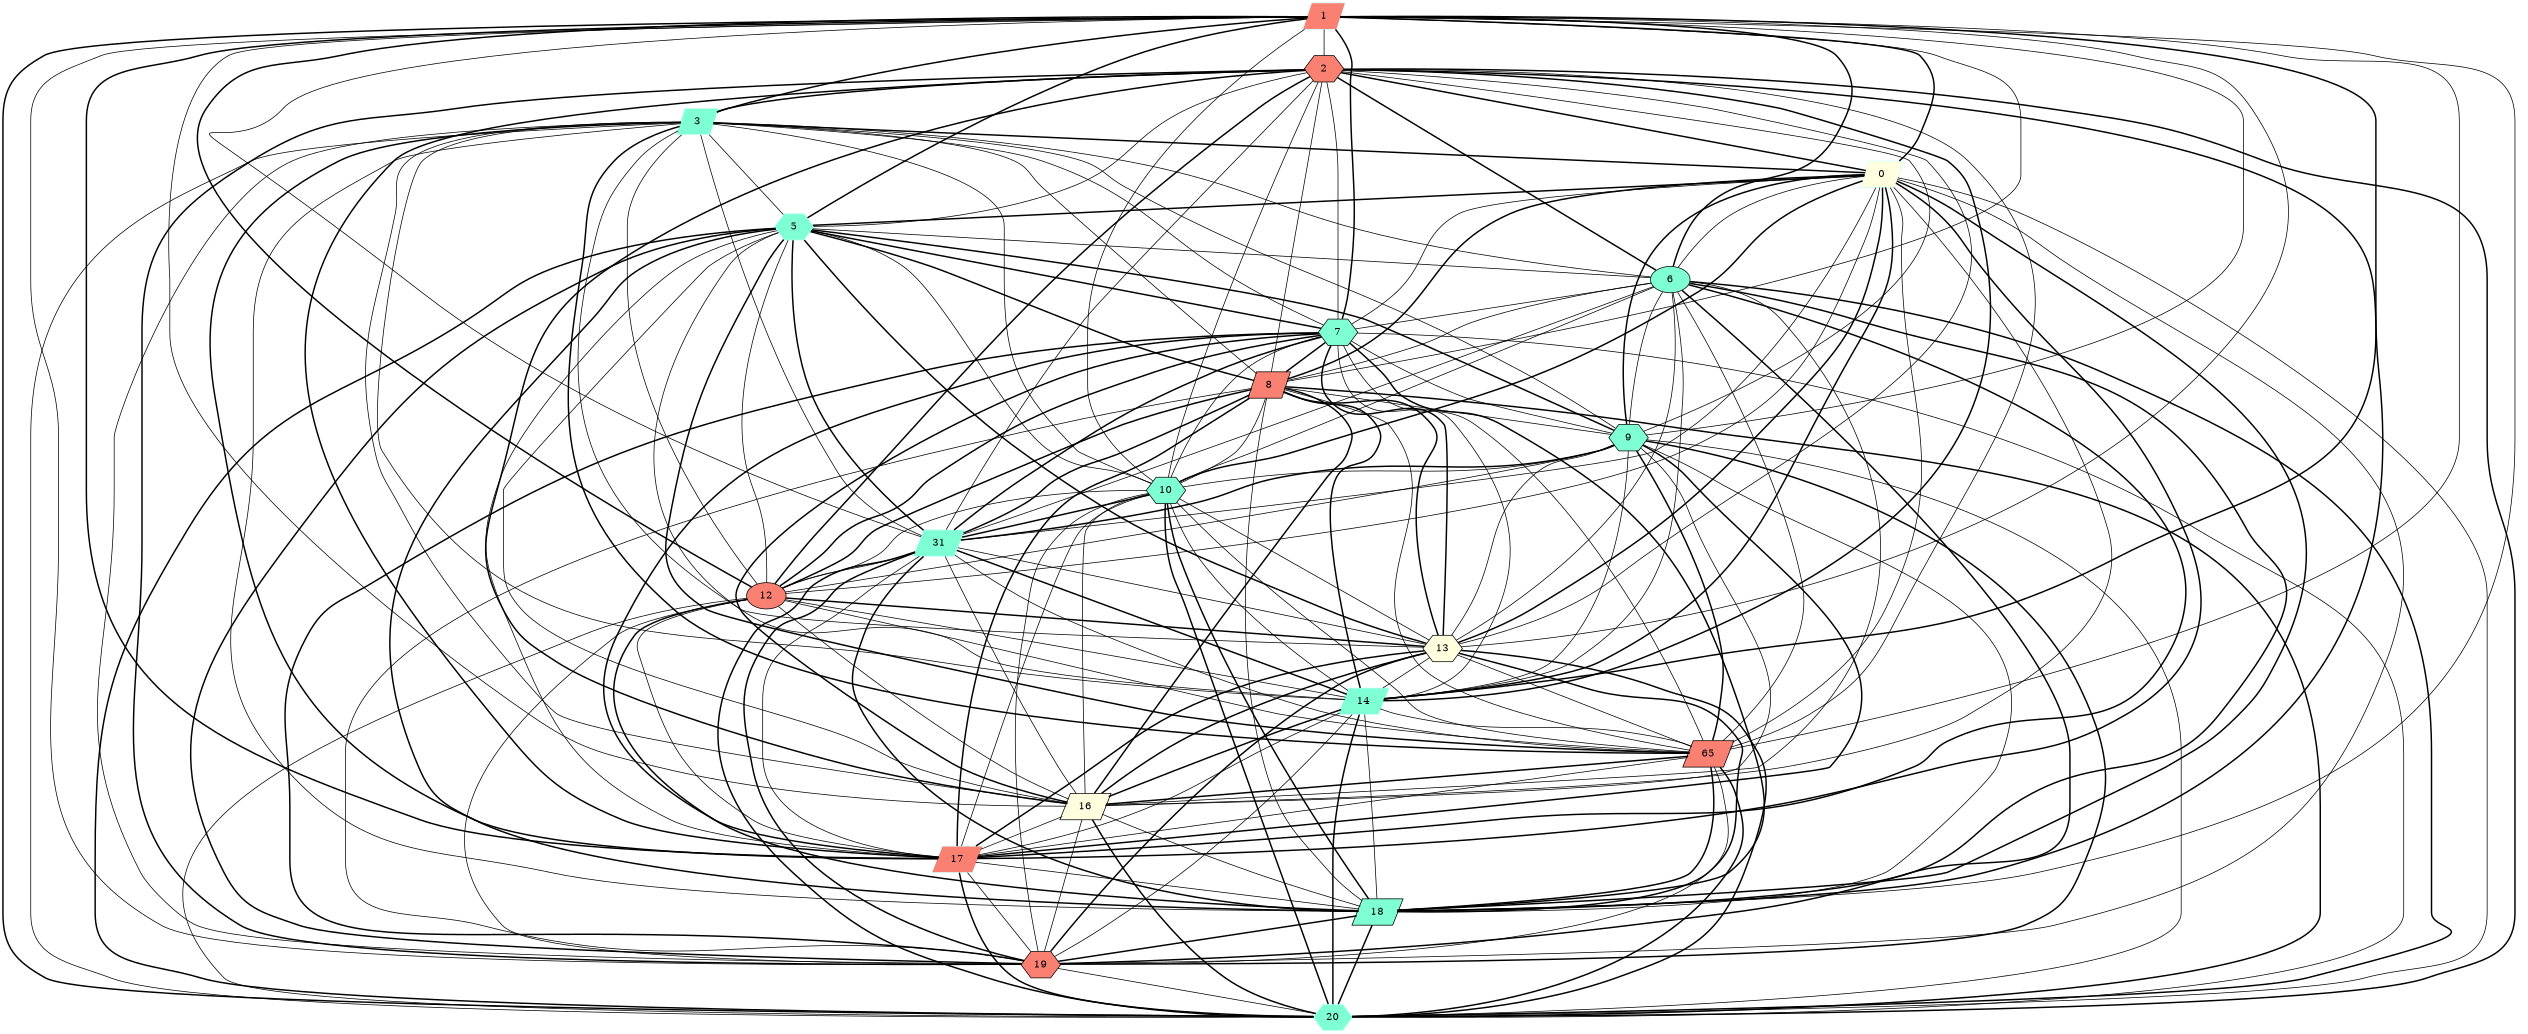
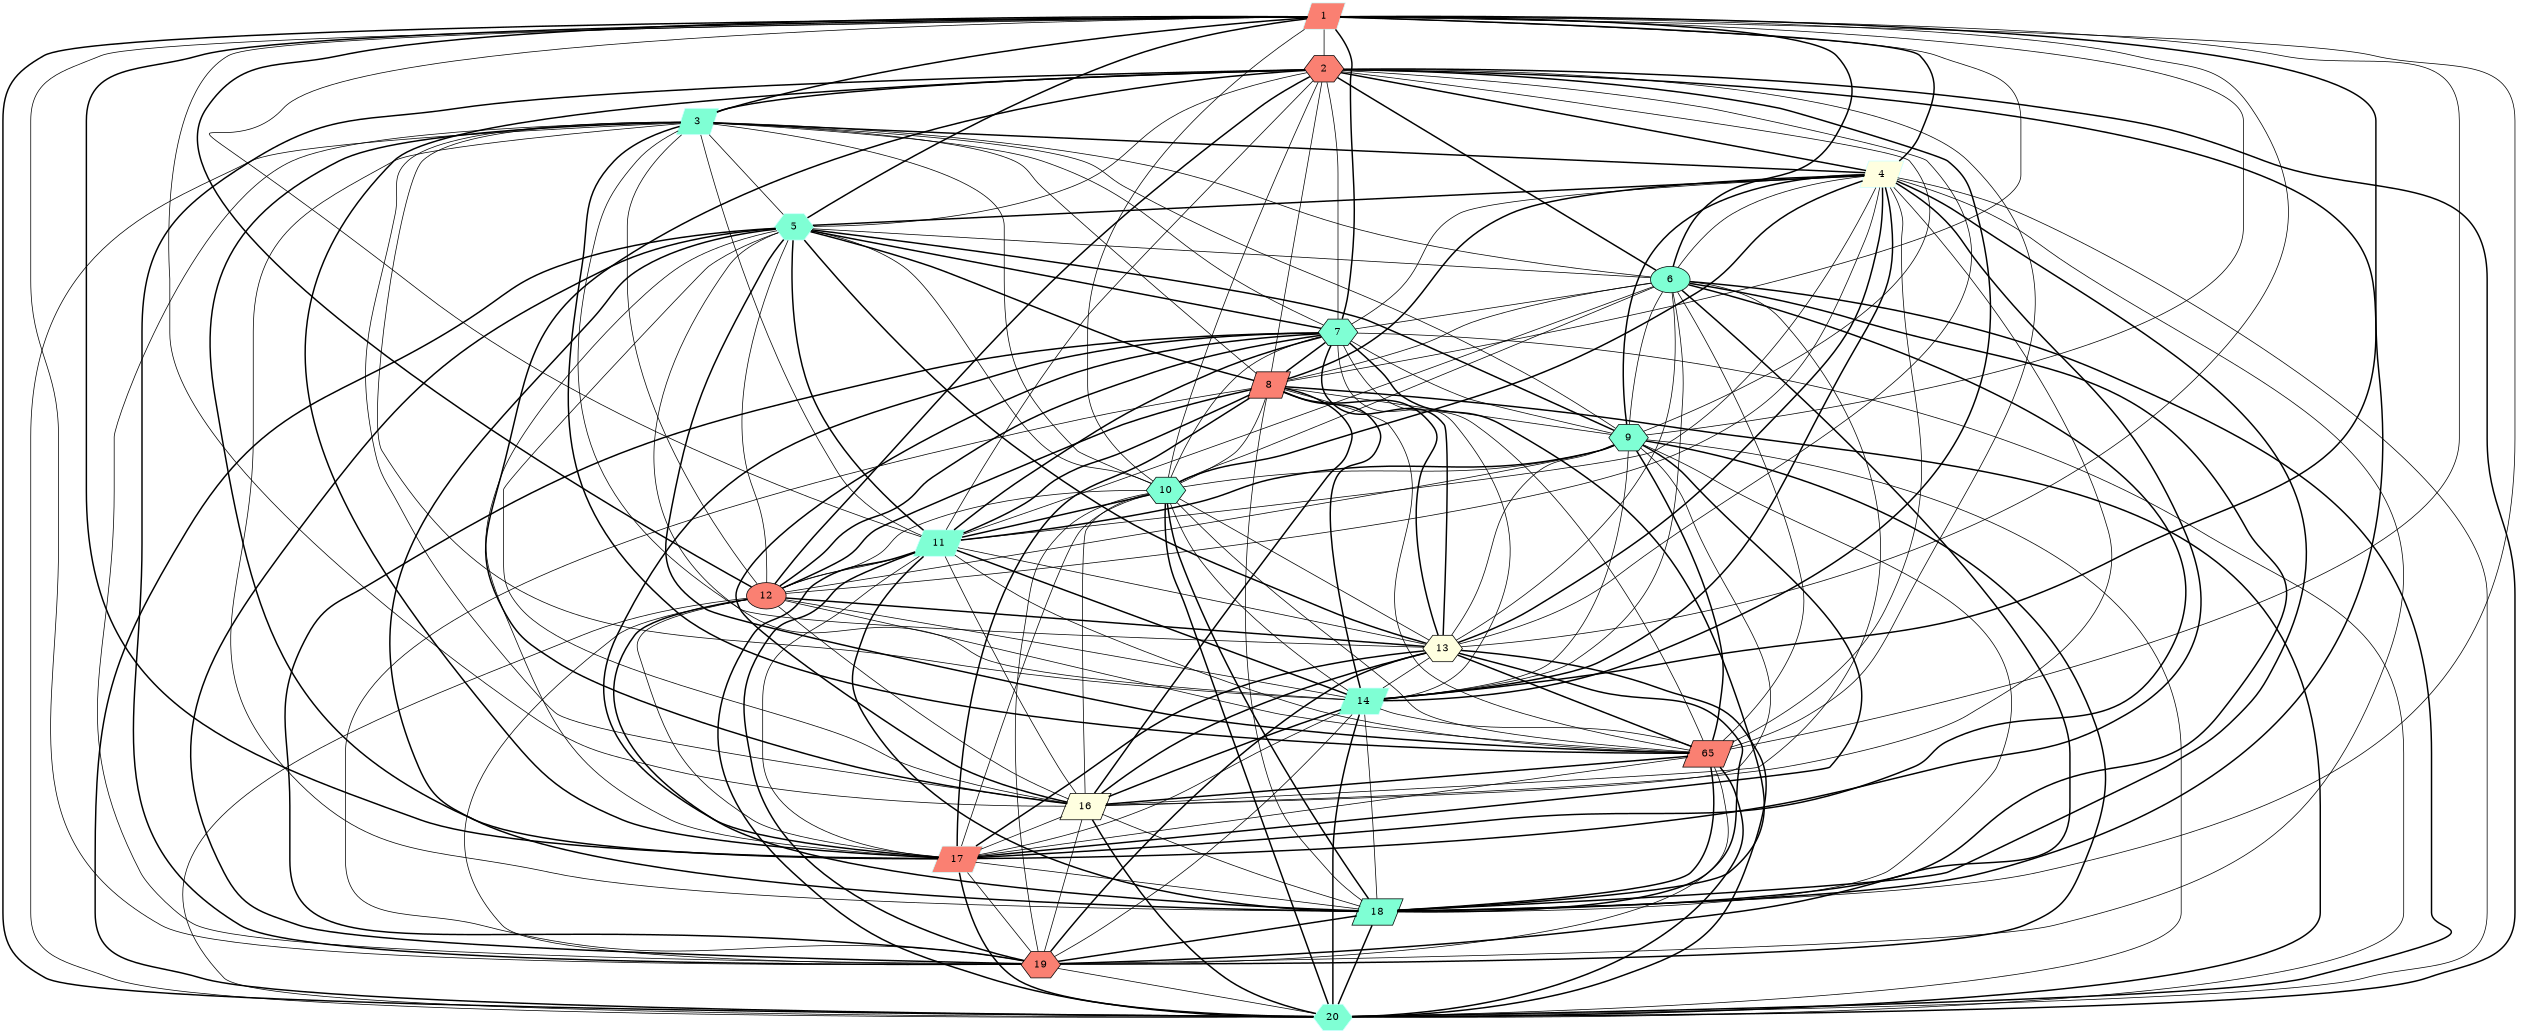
node "0": label "0" -> "4"
node "31": label "31" -> "11"
edge "13" -- "65": style solid -> bold
